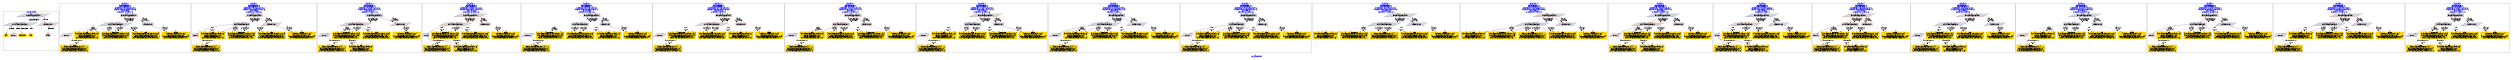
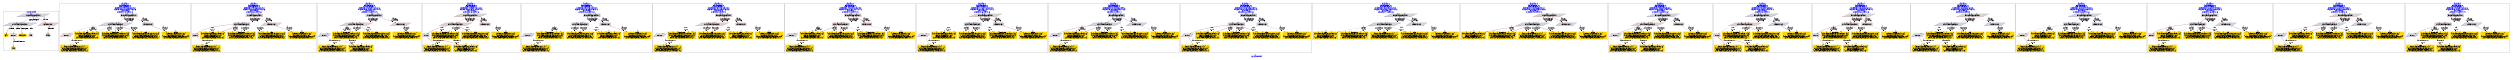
node "title": fillcolor gold -> lightgray
node "artist": added
